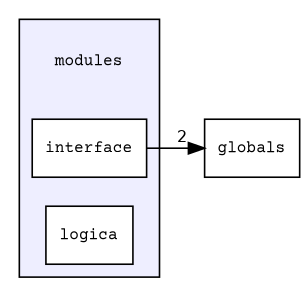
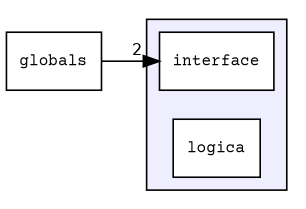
node "modules": removed
edge "interface" -> "globals": reversed
